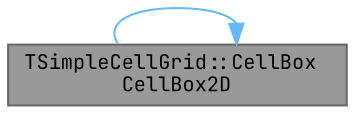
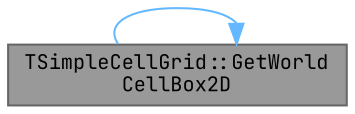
node "TSimpleCellGrid::CellBox CellBox2D": label "TSimpleCellGrid::CellBox CellBox2D" -> "TSimpleCellGrid::GetWorld CellBox2D"
